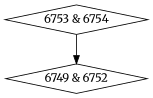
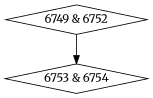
edge "6753 & 6754" -> "6749 & 6752": reversed
